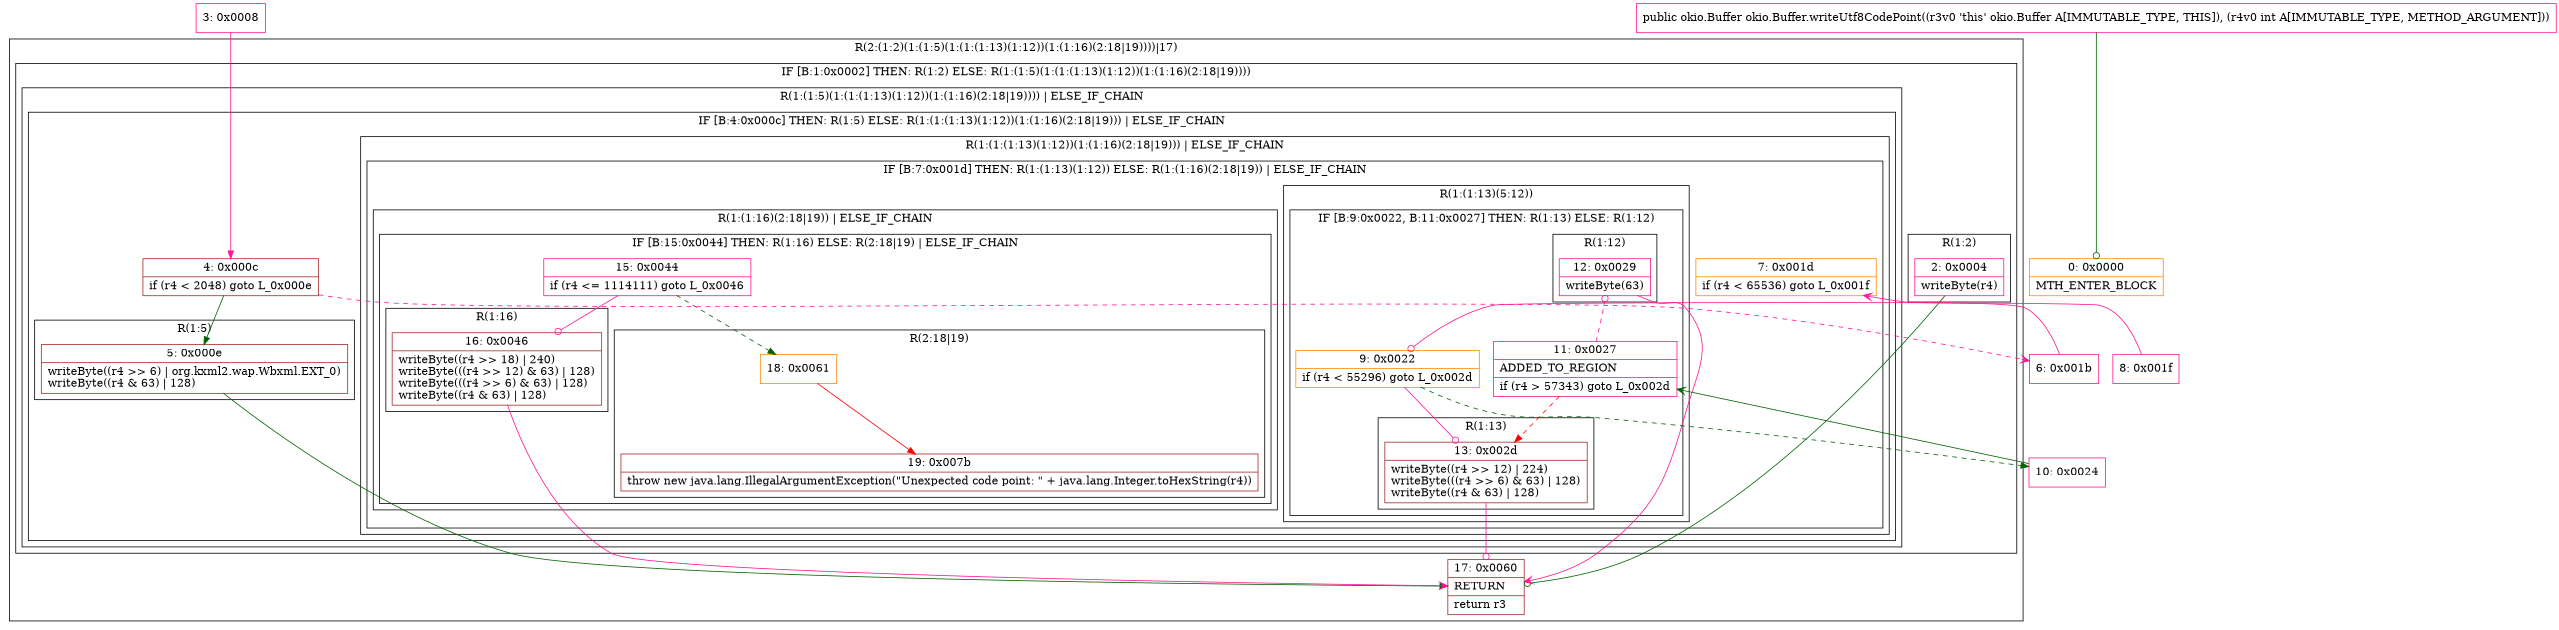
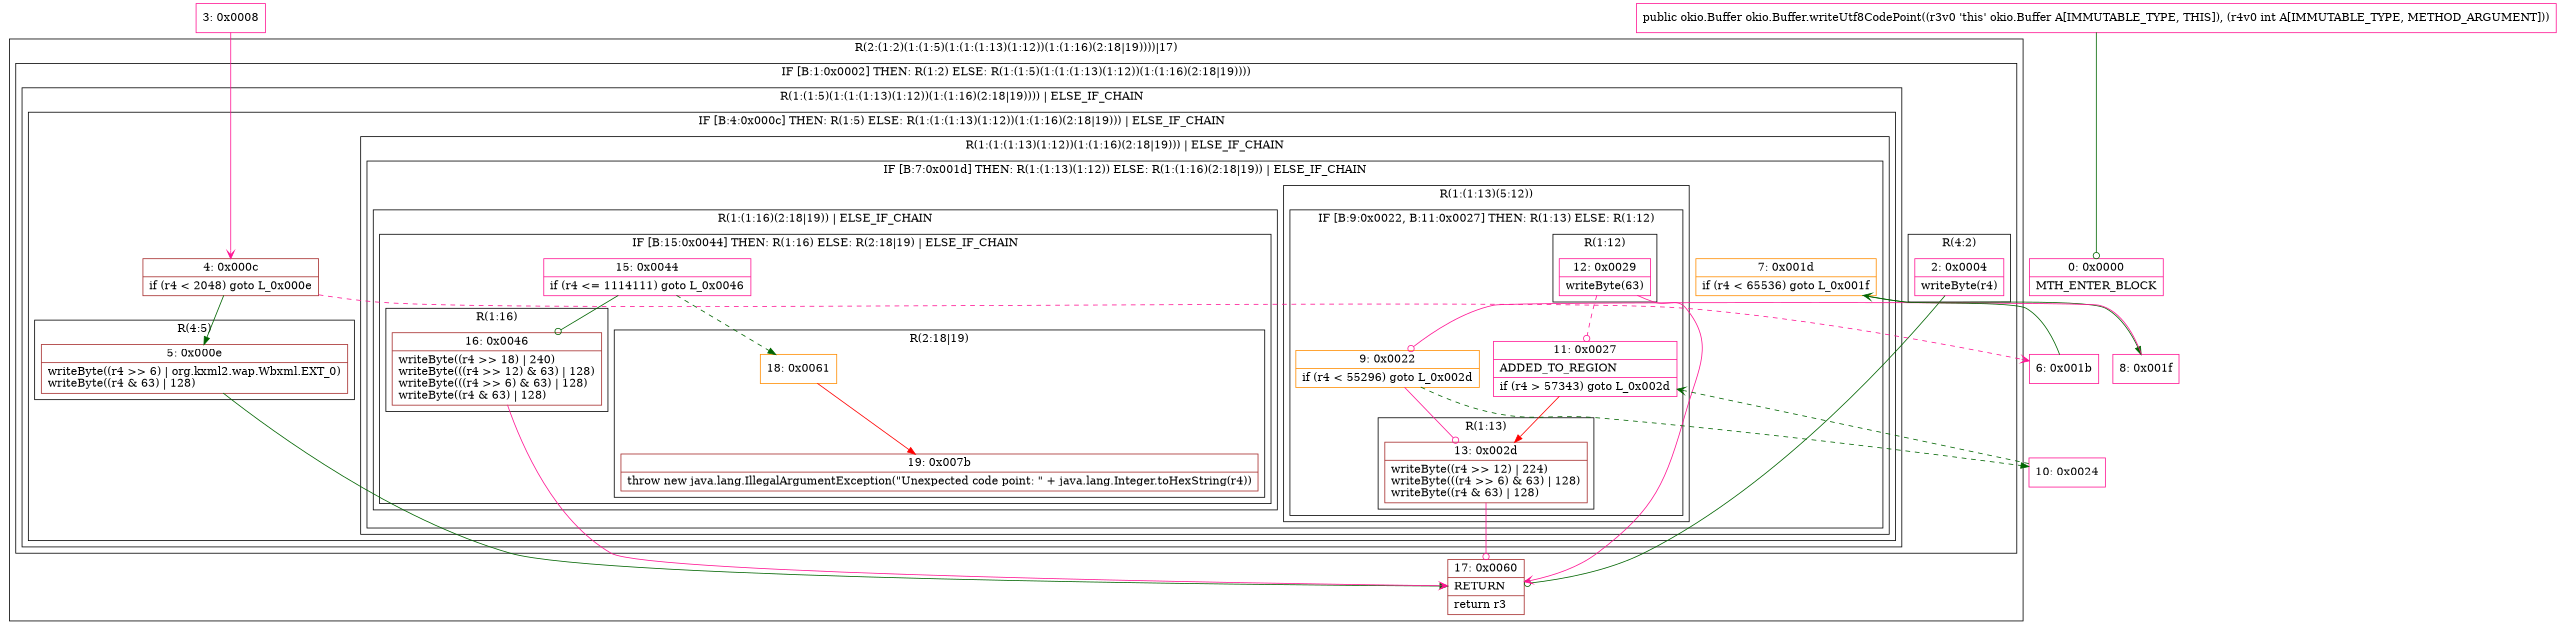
edge "3: 0x0008" -> "4: 0x000c": arrowhead normal -> vee
cluster "R(1:2)": label "R(1:2)" -> "R(4:2)"
node "0: 0x0000": color darkorange -> deeppink
edge "7: 0x001d" -> "8: 0x001f": added
edge "6: 0x001b" -> "7: 0x001d": color deeppink -> darkgreen
edge "15: 0x0044" -> "16: 0x0046": color deeppink -> darkgreen
edge "11: 0x0027" -> "12: 0x0029": reversed
cluster "R(1:5)": label "R(1:5)" -> "R(4:5)"
edge "11: 0x0027" -> "13: 0x002d": style dashed -> solid
edge "10: 0x0024" -> "11: 0x0027": style solid -> dashed
